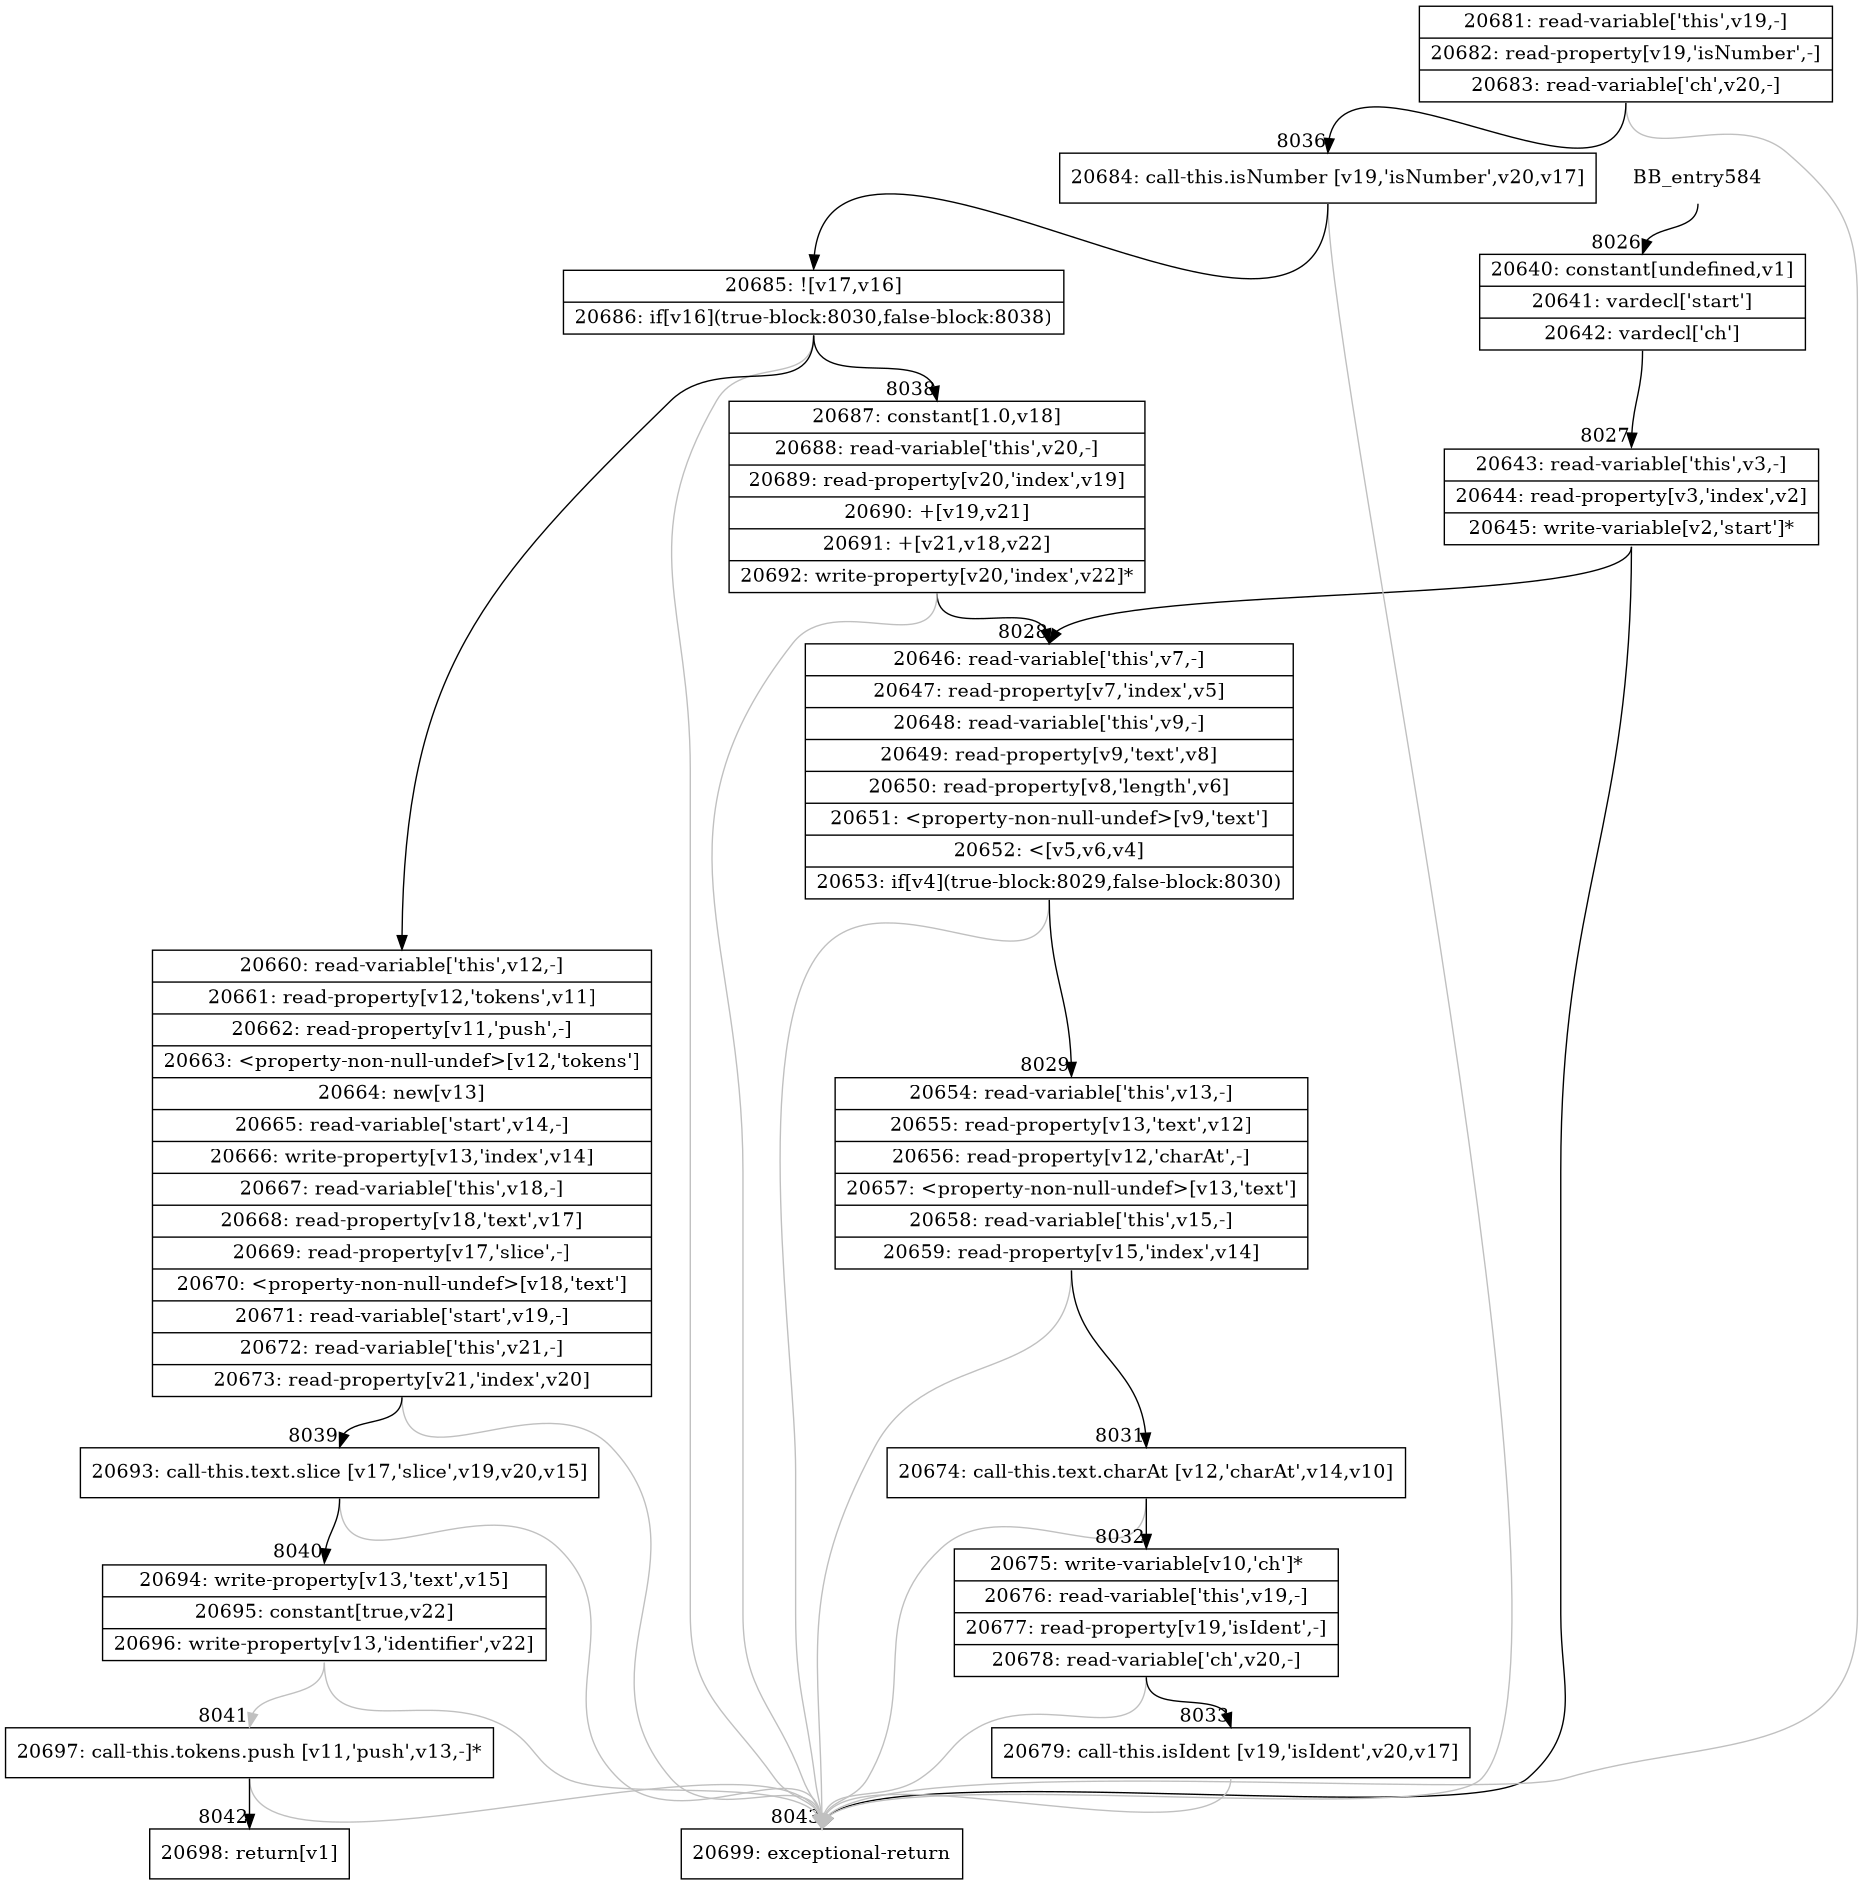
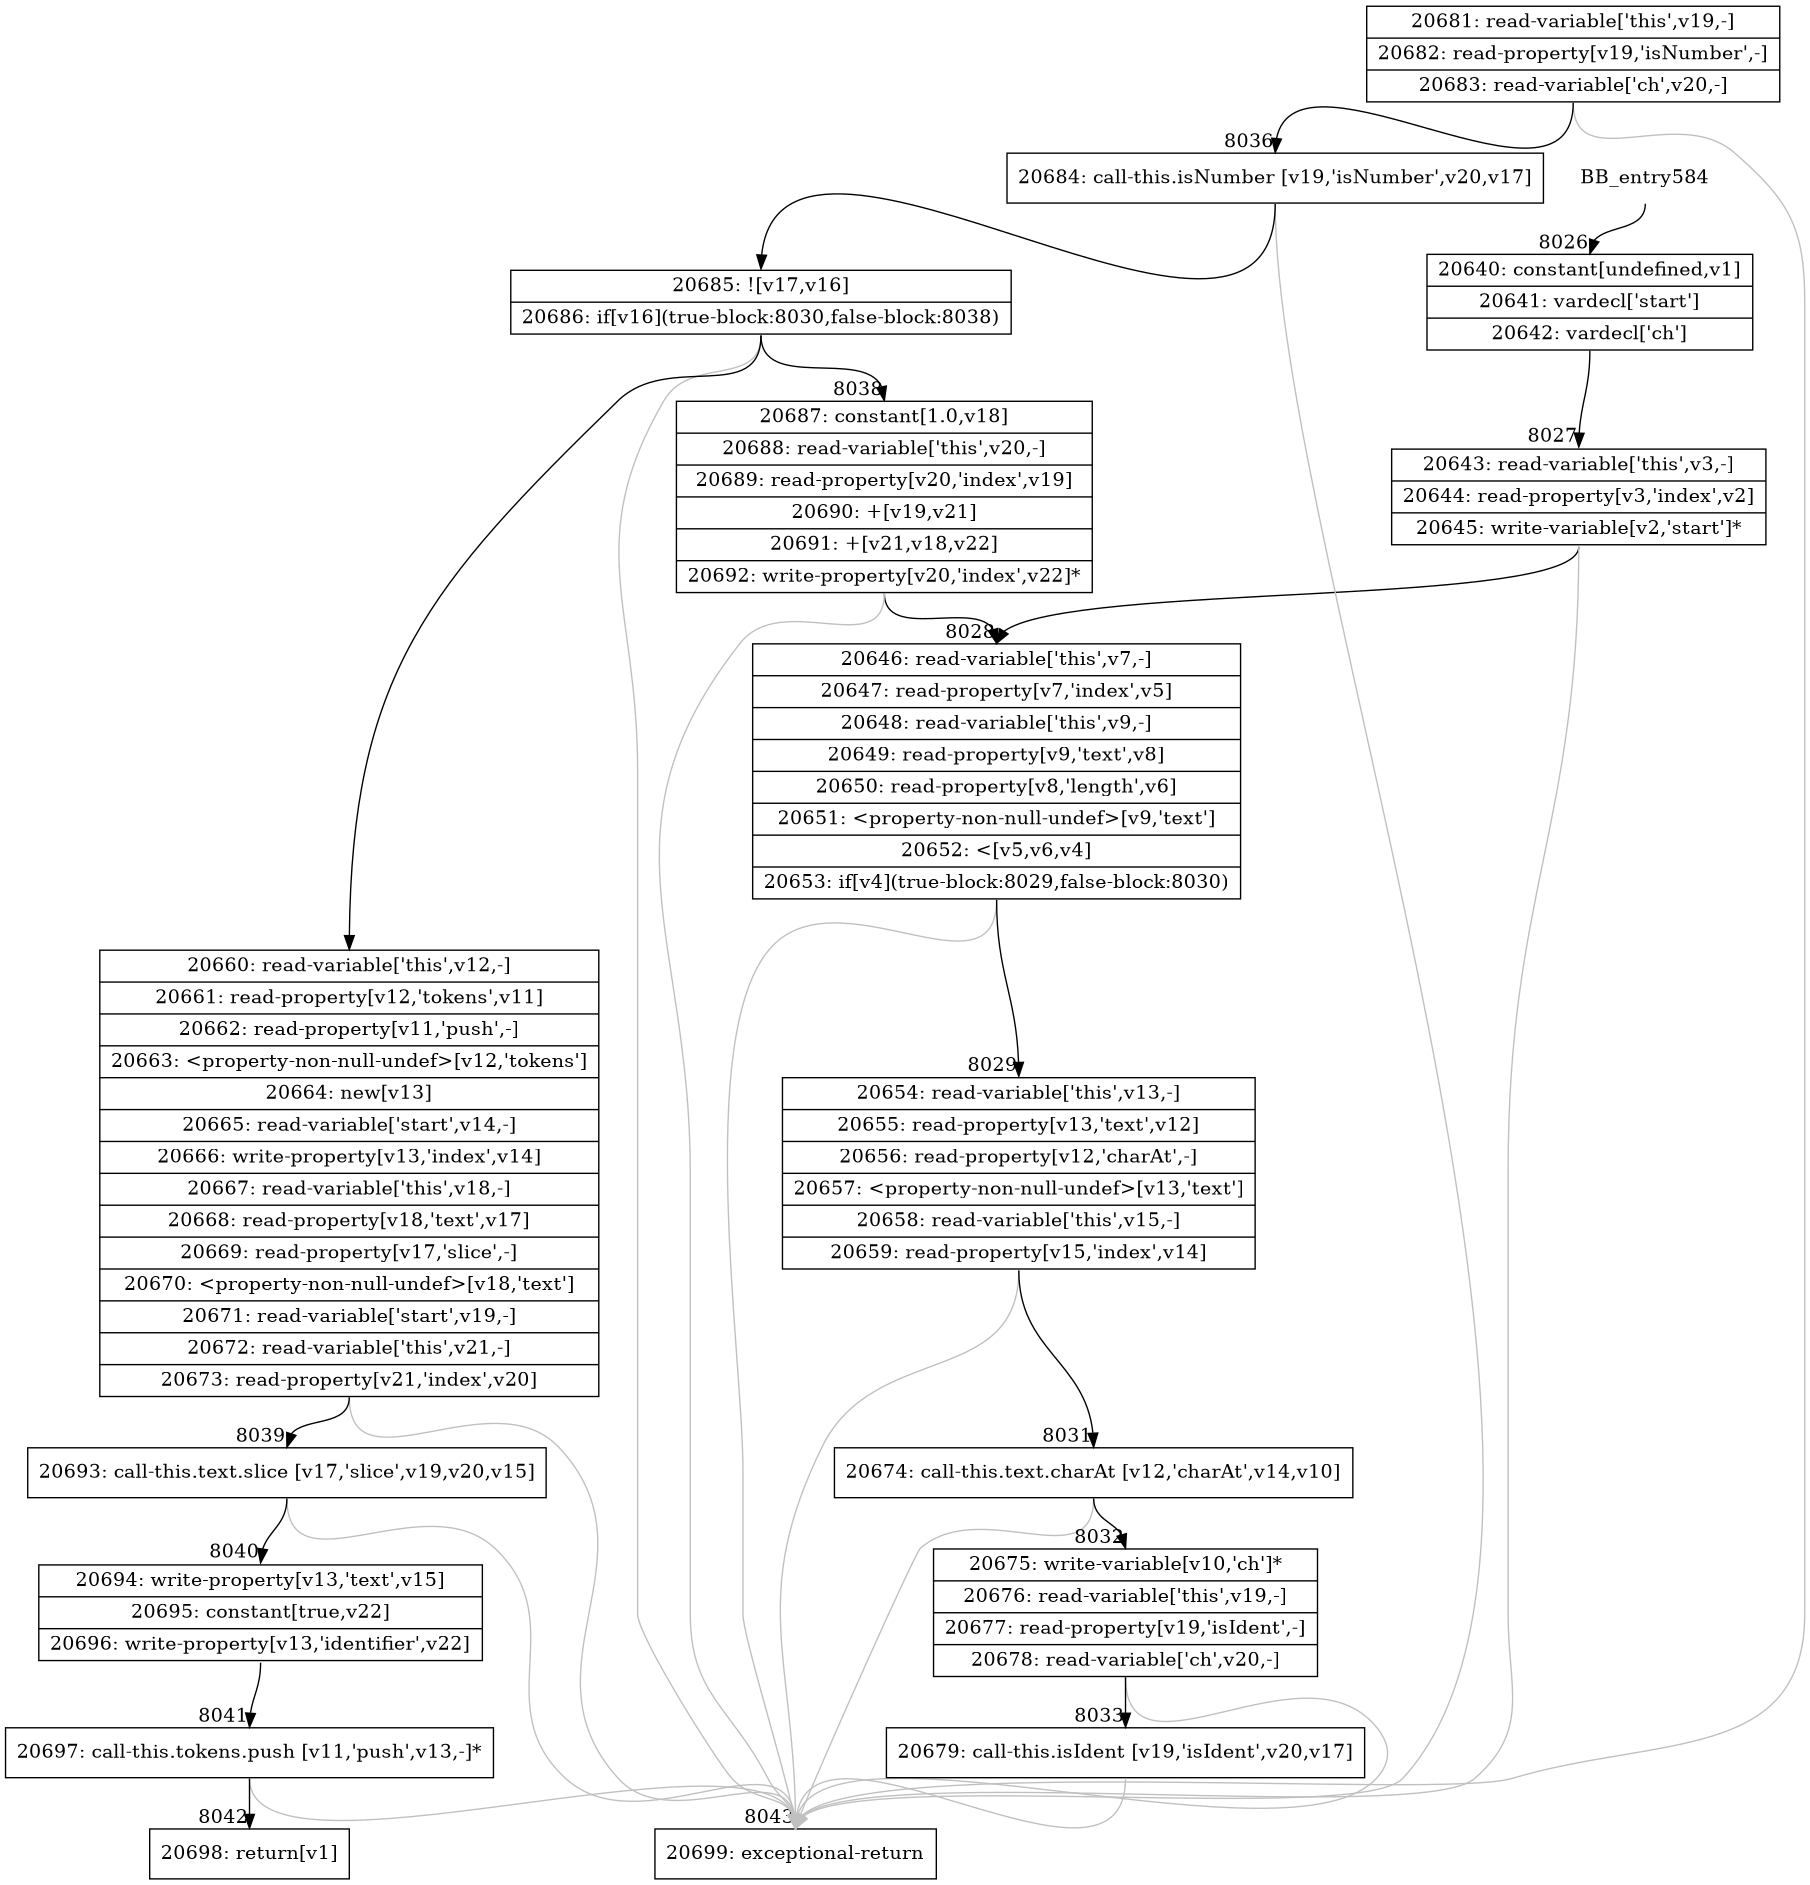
edge "20643: read-variable['this',v3,-]" -> "20699: exceptional-return": color black -> gray
edge "20694: write-property[v13,'text',v15]" -> "20697: call-this.tokens.push [v11,'push',v13,-]*": color gray -> black
edge "20694: write-property[v13,'text',v15]" -> "20699: exceptional-return": removed
